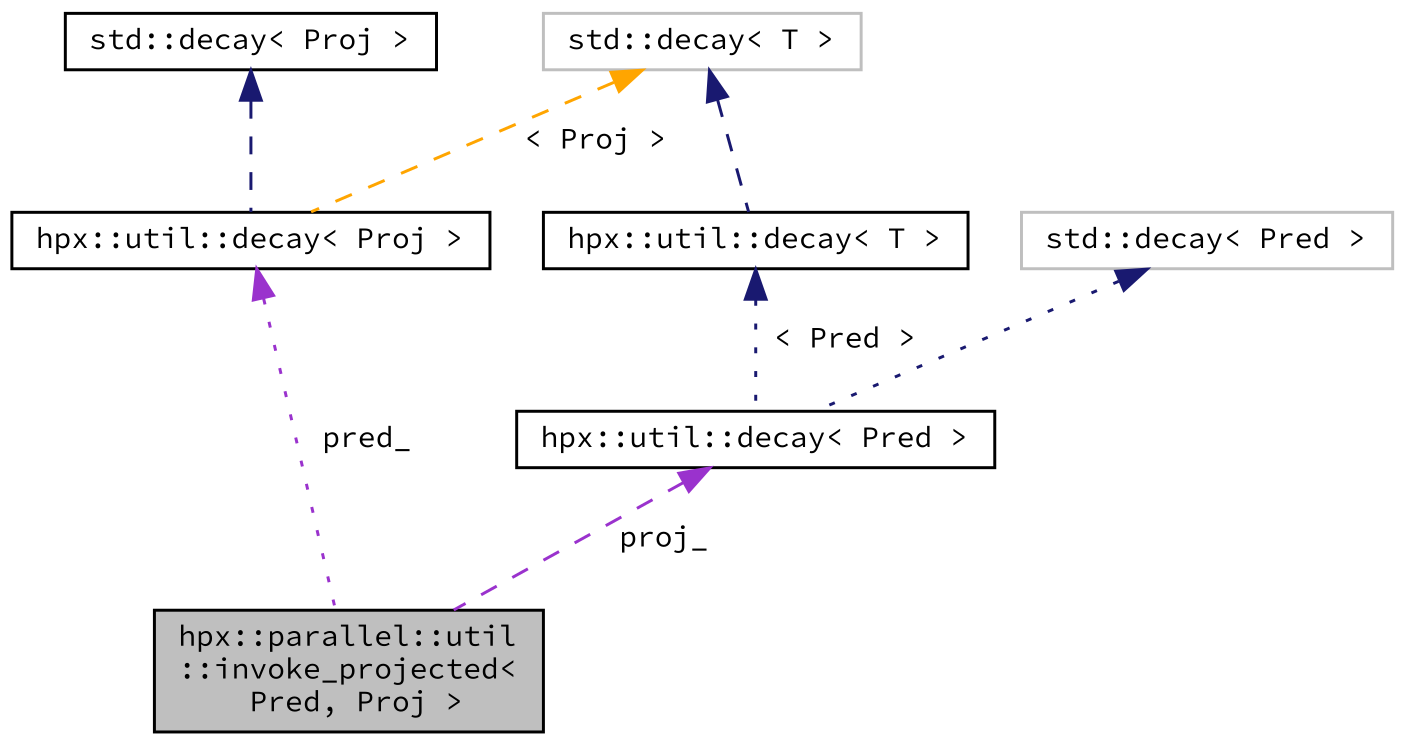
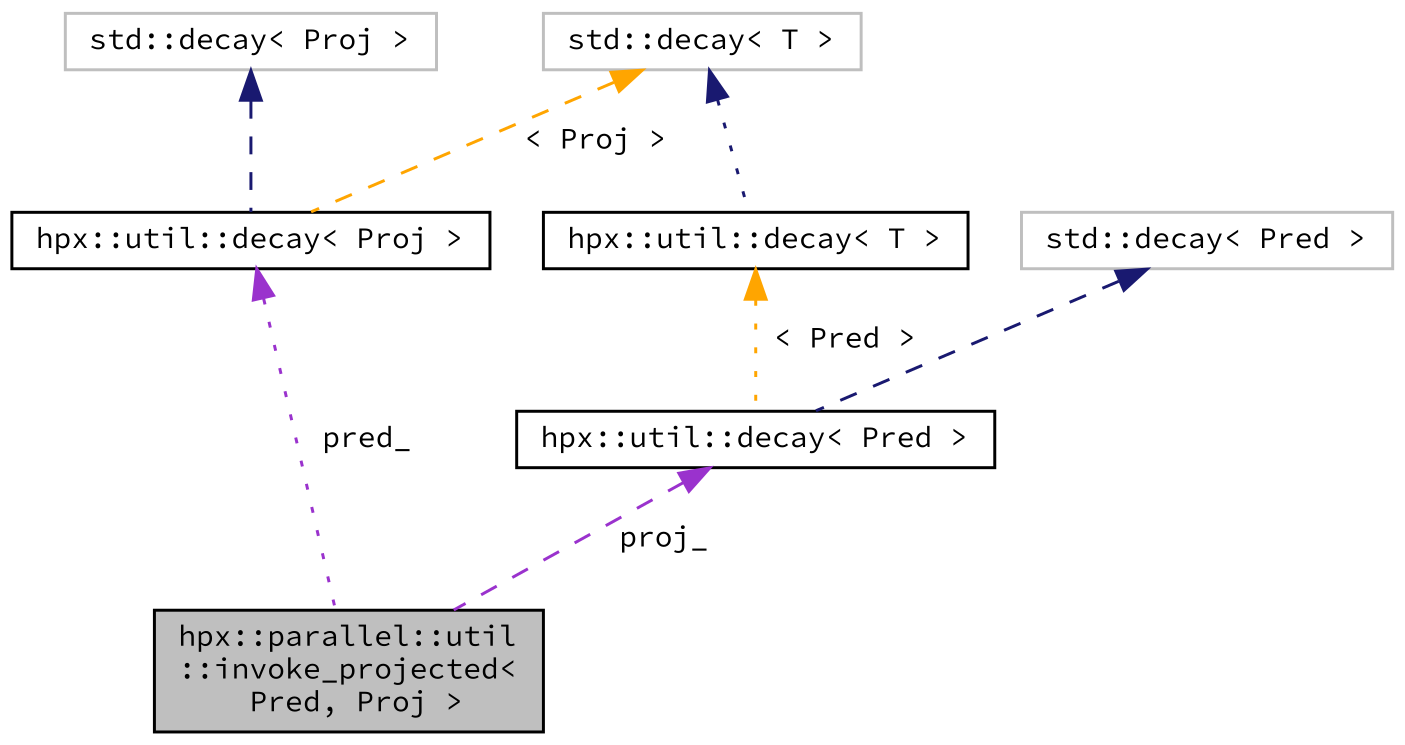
node "std::decay< Proj >": color black -> grey75
edge "hpx::util::decay< T >" -> "std::decay< T >": style dashed -> dotted
edge "hpx::util::decay< Pred >" -> "std::decay< Pred >": style dotted -> dashed
edge "hpx::util::decay< Pred >" -> "hpx::util::decay< T >": color midnightblue -> orange
